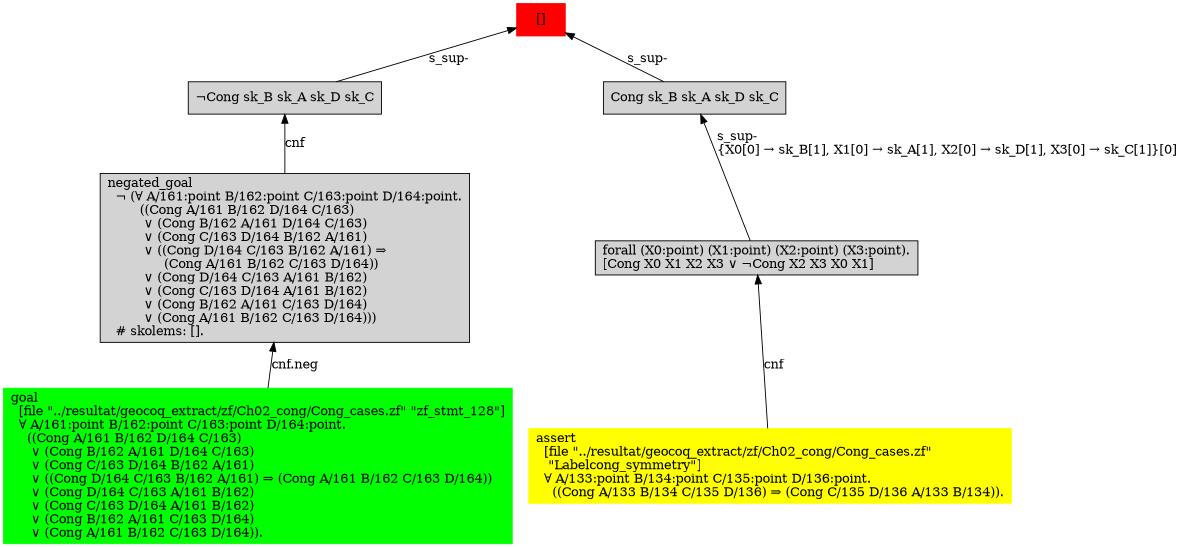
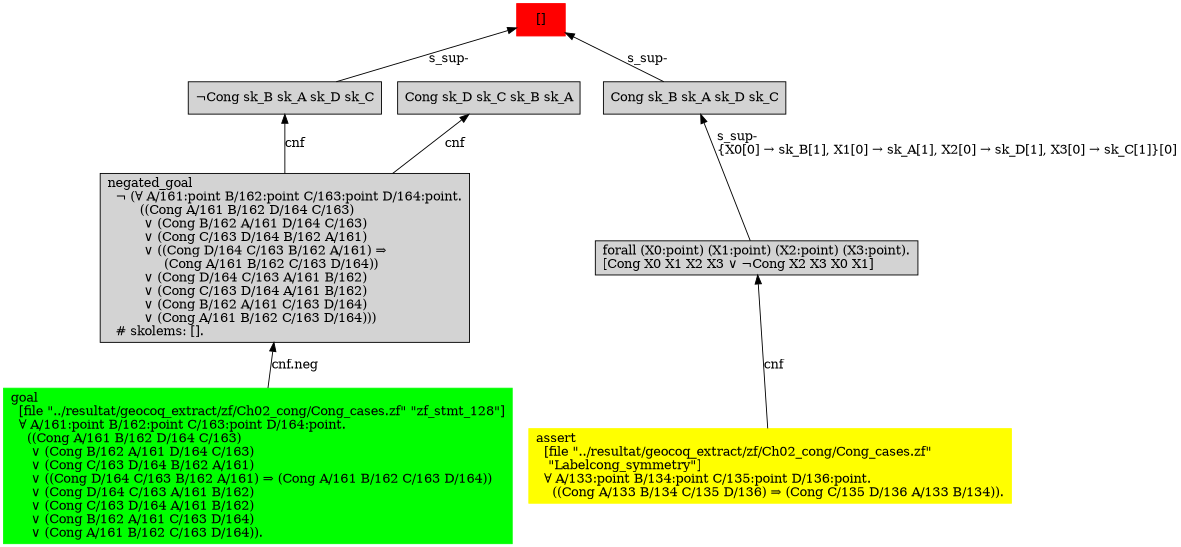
node "Cong sk_D sk_C sk_B sk_A": added
